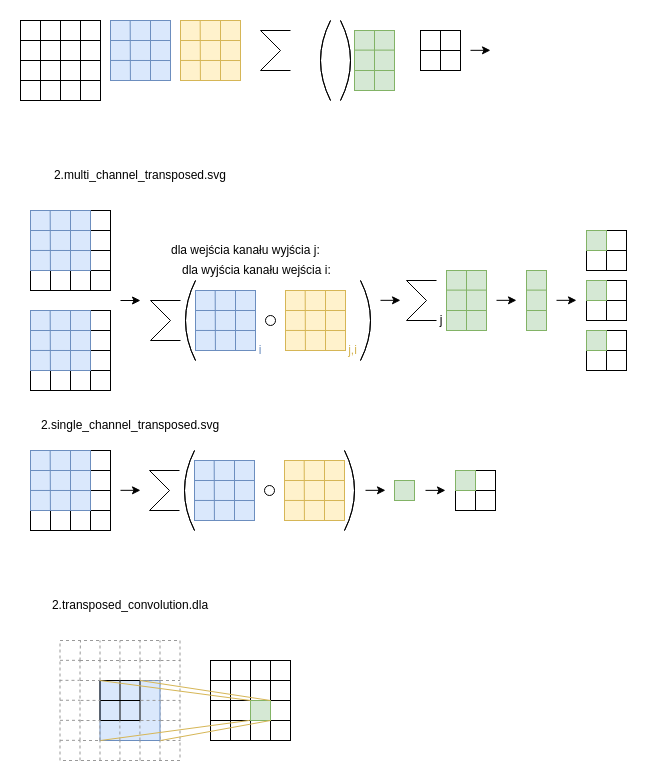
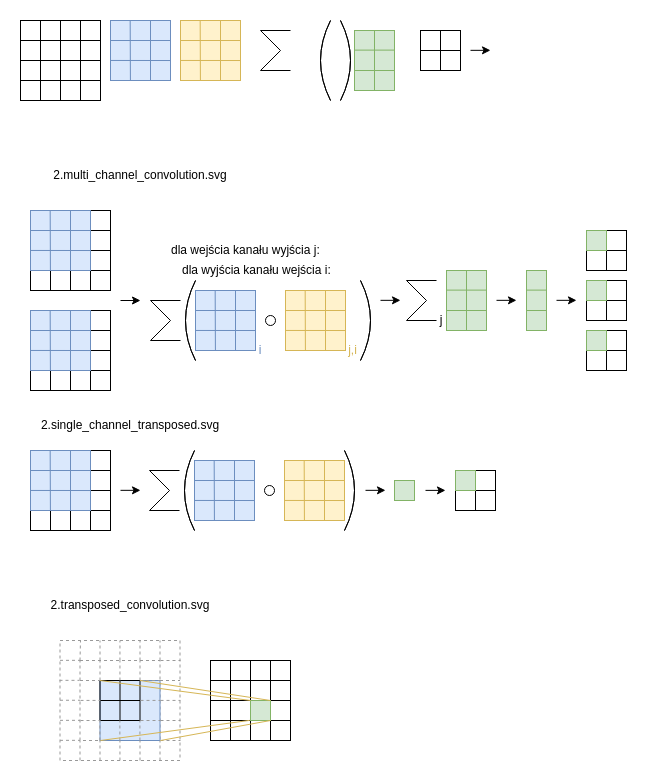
node "2.multi_channel_transposed.svg": label "2.multi_channel_transposed.svg" -> "2.multi_channel_convolution.svg"
node "2.transposed_convolution.dla": label "2.transposed_convolution.dla" -> "2.transposed_convolution.svg"
